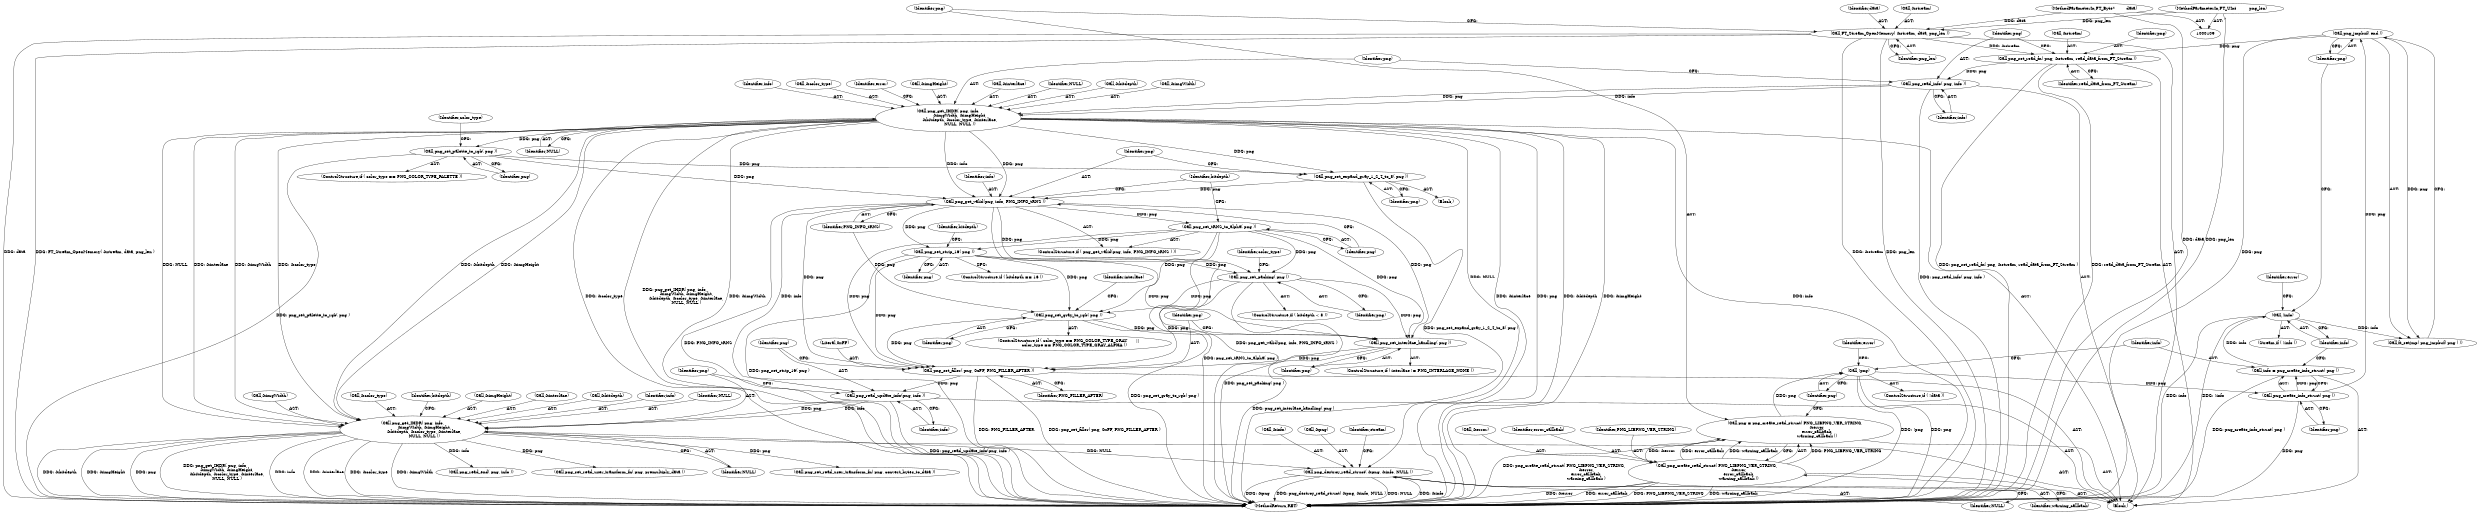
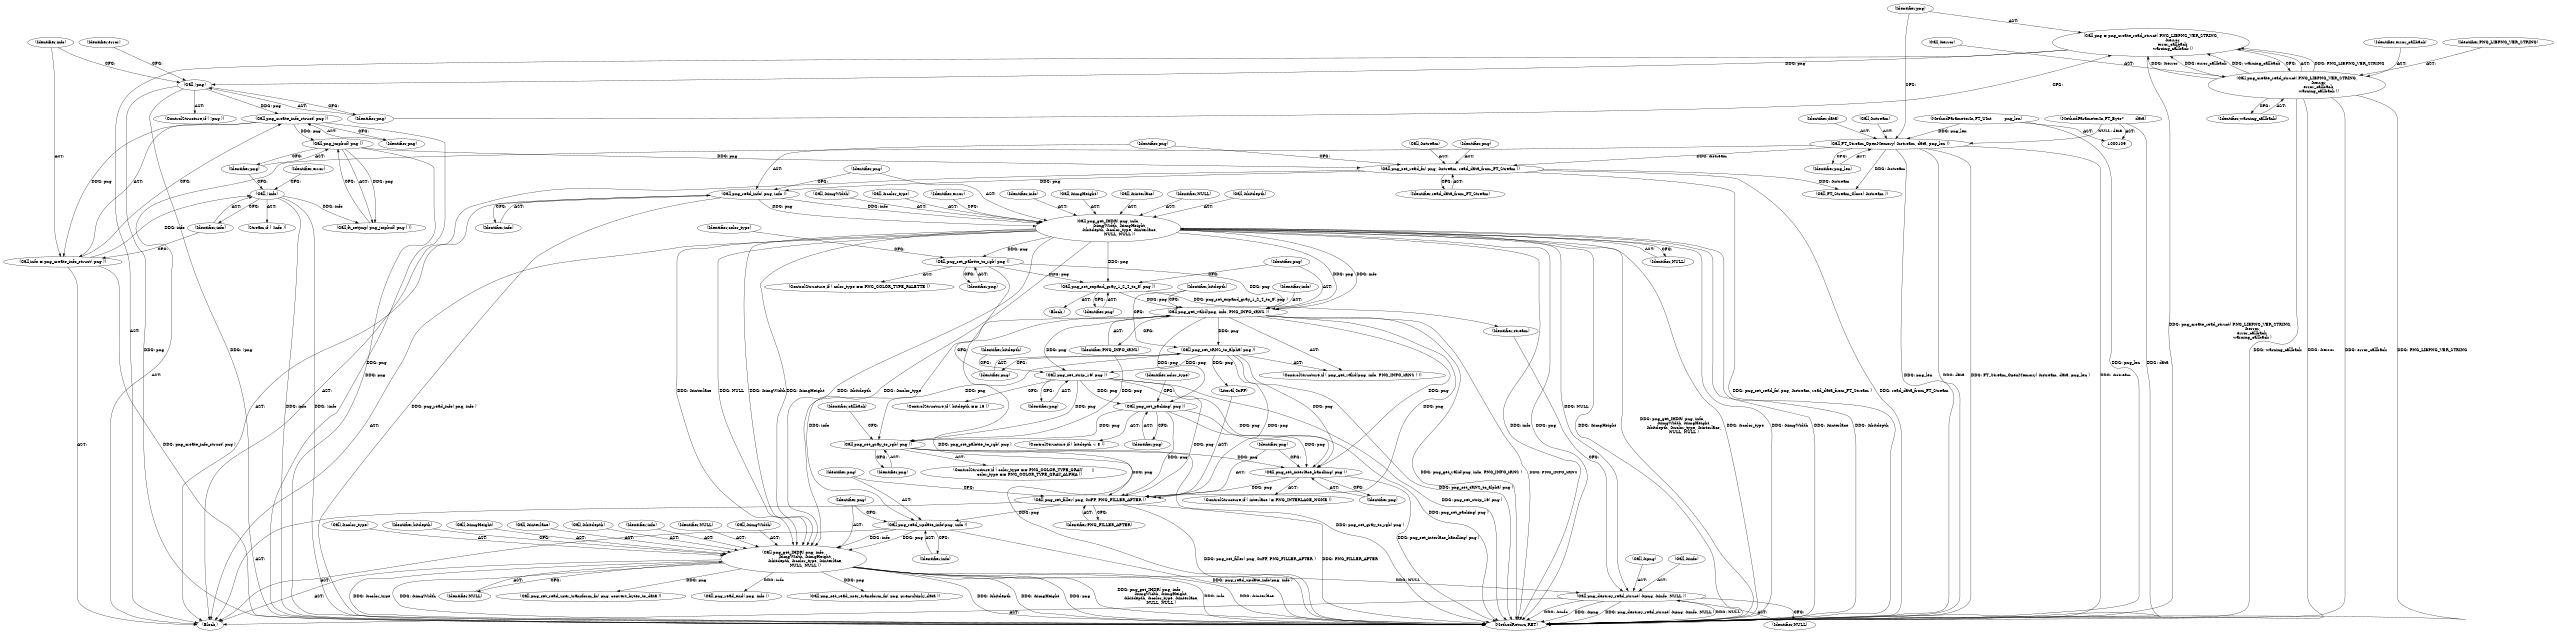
edge "(MethodParameterIn,FT_Byte*         data)" -> "(Call,FT_Stream_OpenMemory( &stream, data, png_len ))": label "DDG: data" -> "NULL: data"
node "(Call,png_jmpbuf( end ))": label "(Call,png_jmpbuf( end ))" -> "(Call,png_jmpbuf( png ))"
node "(Call,FT_Stream_Close( &stream ))": added
edge "(Call,png_set_tRNS_to_alpha( png ))" -> "(Call,png_set_packing( png ))": now "(Call,png_set_tRNS_to_alpha( png ))" -> "(Literal,0xFF)"
node "(Identifier,interlace)": label "(Identifier,interlace)" -> "(Identifier,callback)"
edge "(Call,png_set_expand_gray_1_2_4_to_8( png ))" -> "(MethodReturn,RET)": now "(Call,png_set_expand_gray_1_2_4_to_8( png ))" -> "(Identifier,stream)"
node "(ControlStructure,if ( !data ))": label "(ControlStructure,if ( !data ))" -> "(ControlStructure,if ( !png ))"
